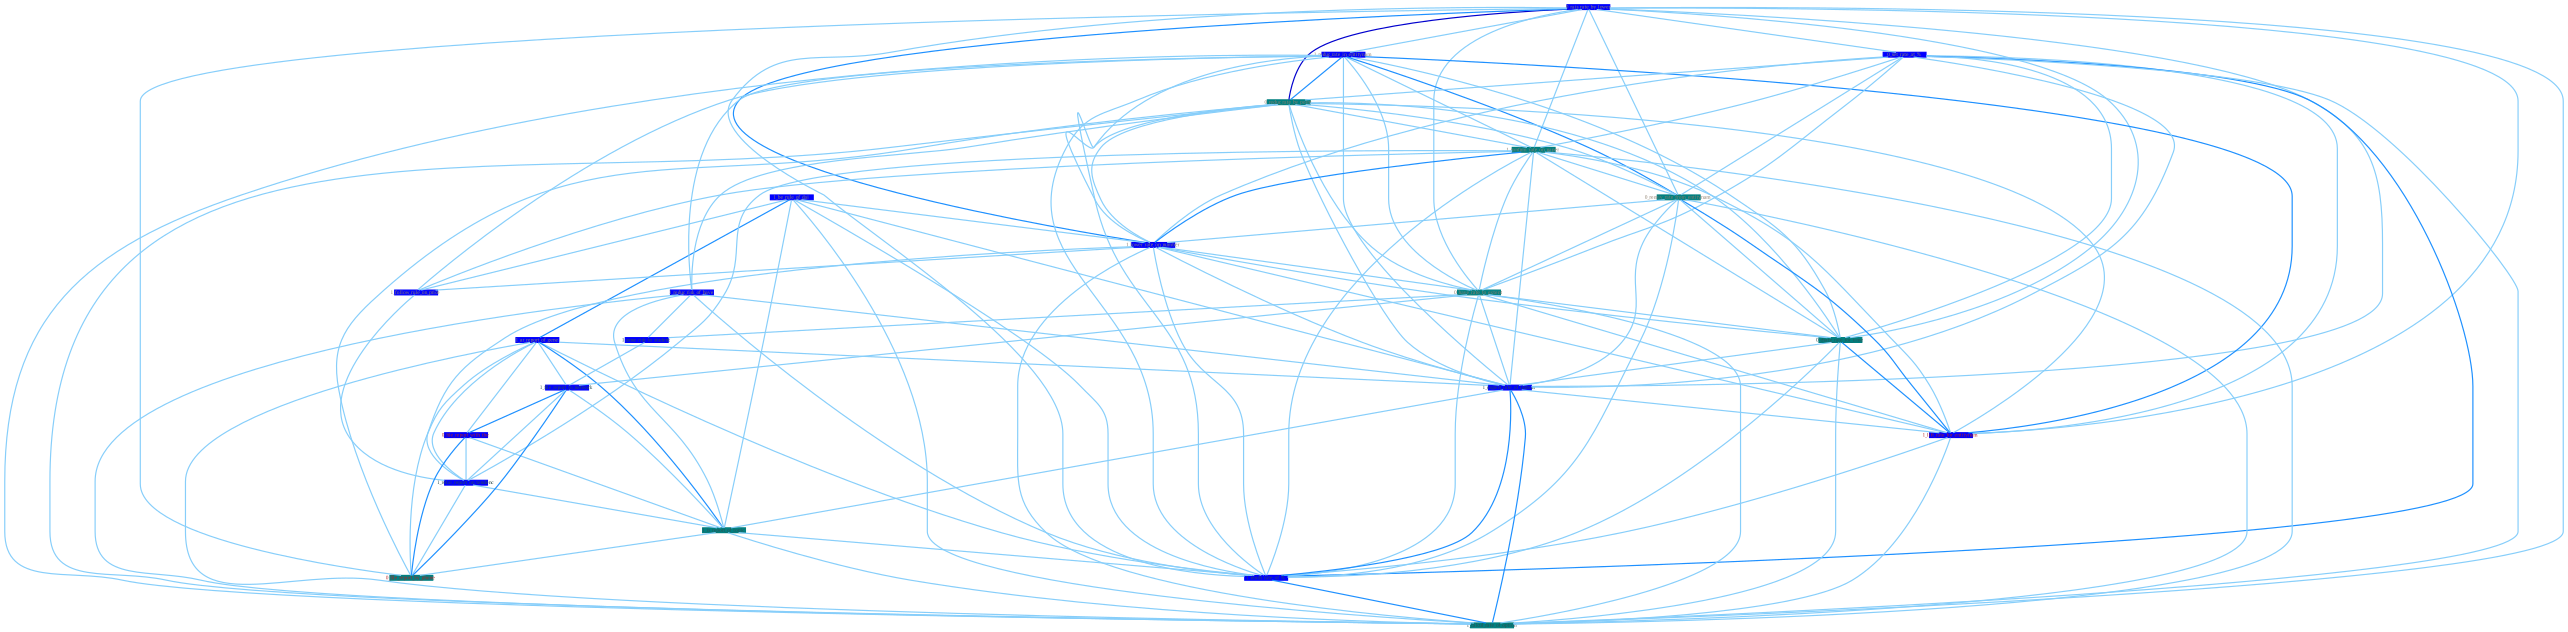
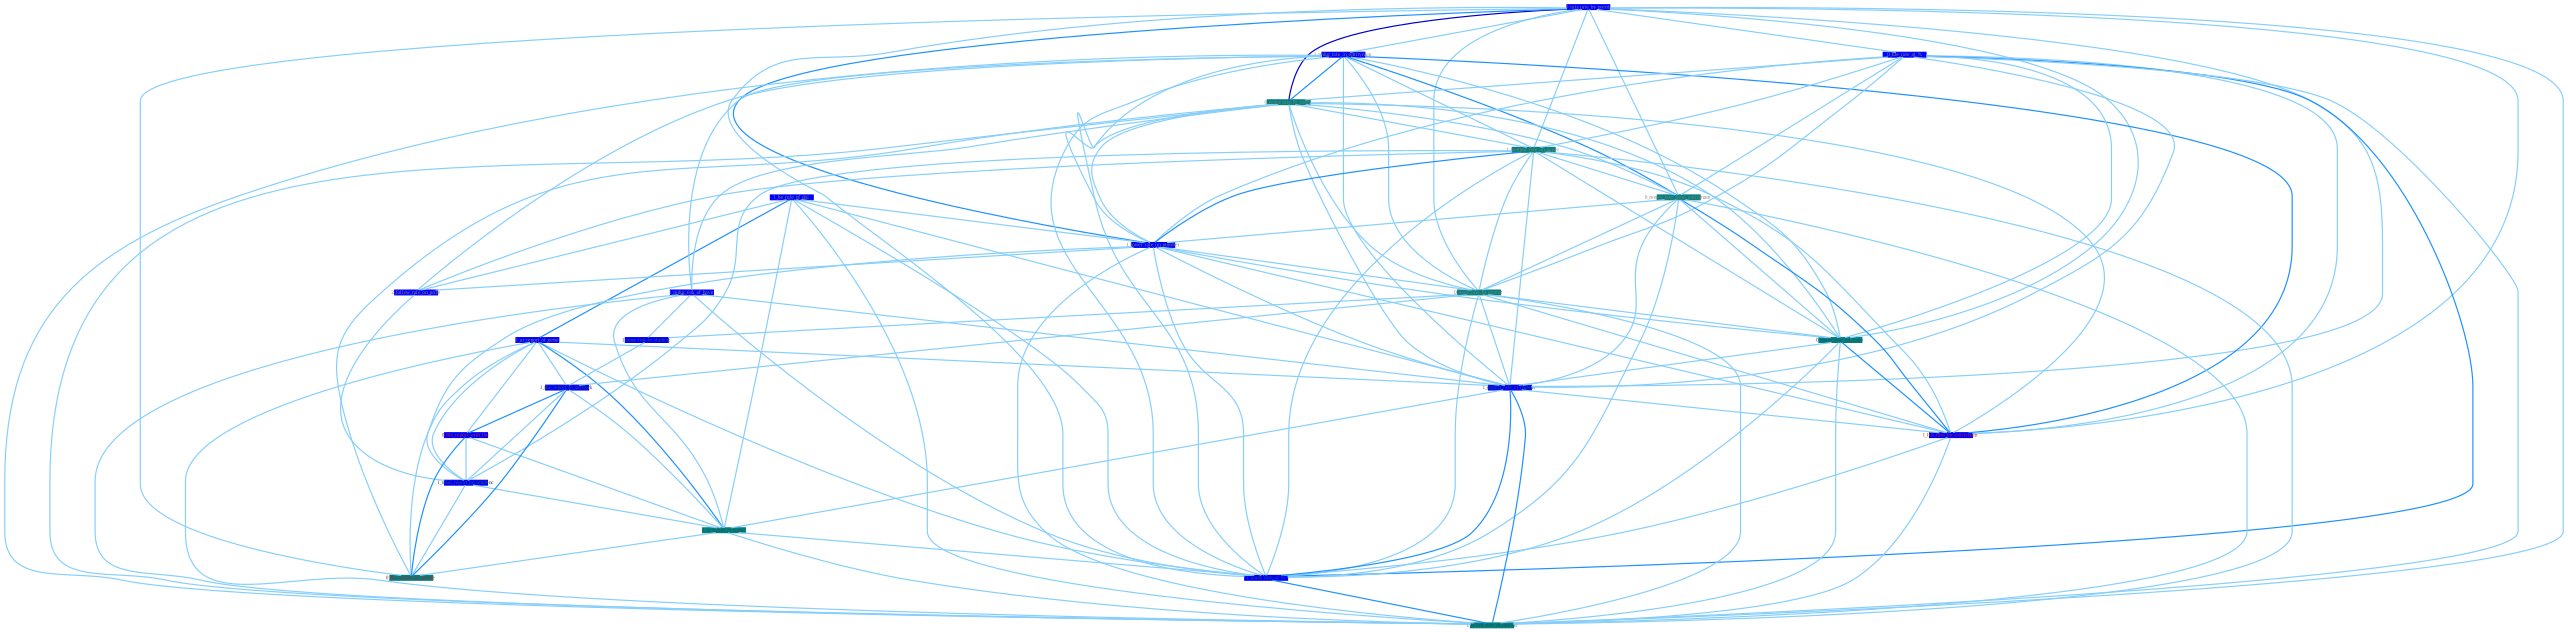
node "0_rais_rate_by_lower": label "0_rais_rate_by_lower" -> "0_rais_rate_by_point"
node "0_set_rate_at_%": label "0_set_rate_at_%" -> "0_file_rate_at_%"
node "1_follow_rule_on_price": label "1_follow_rule_on_price" -> "2_follow_rule_on_price"
